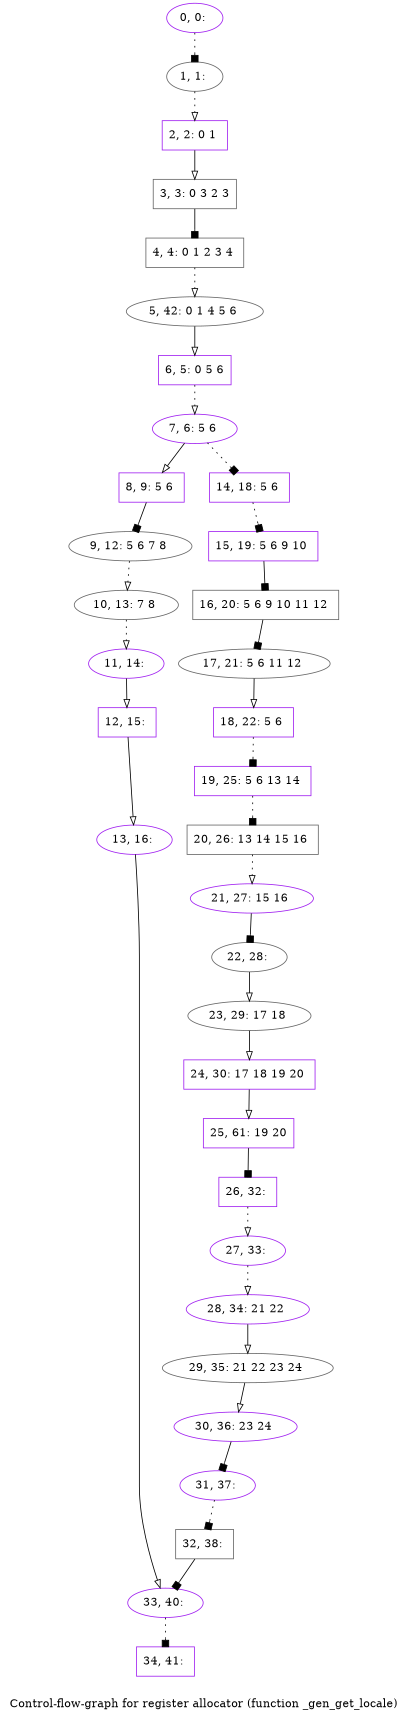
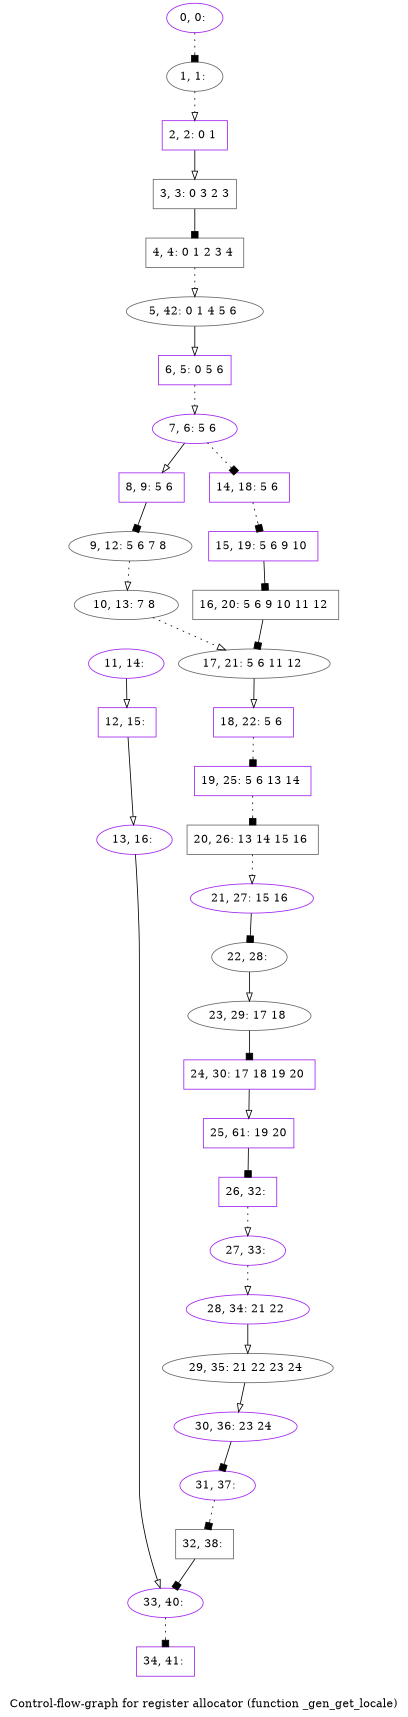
edge "10, 13: 7 8" -> "11, 14:": now "10, 13: 7 8" -> "17, 21: 5 6 11 12"
edge "23, 29: 17 18" -> "24, 30: 17 18 19 20": arrowhead onormal -> box
